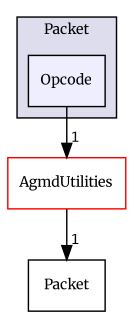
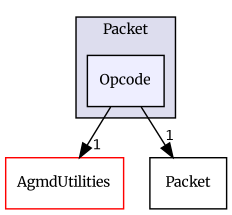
edge "AgmdUtilities" -> "Packet": now "Opcode" -> "Packet"
